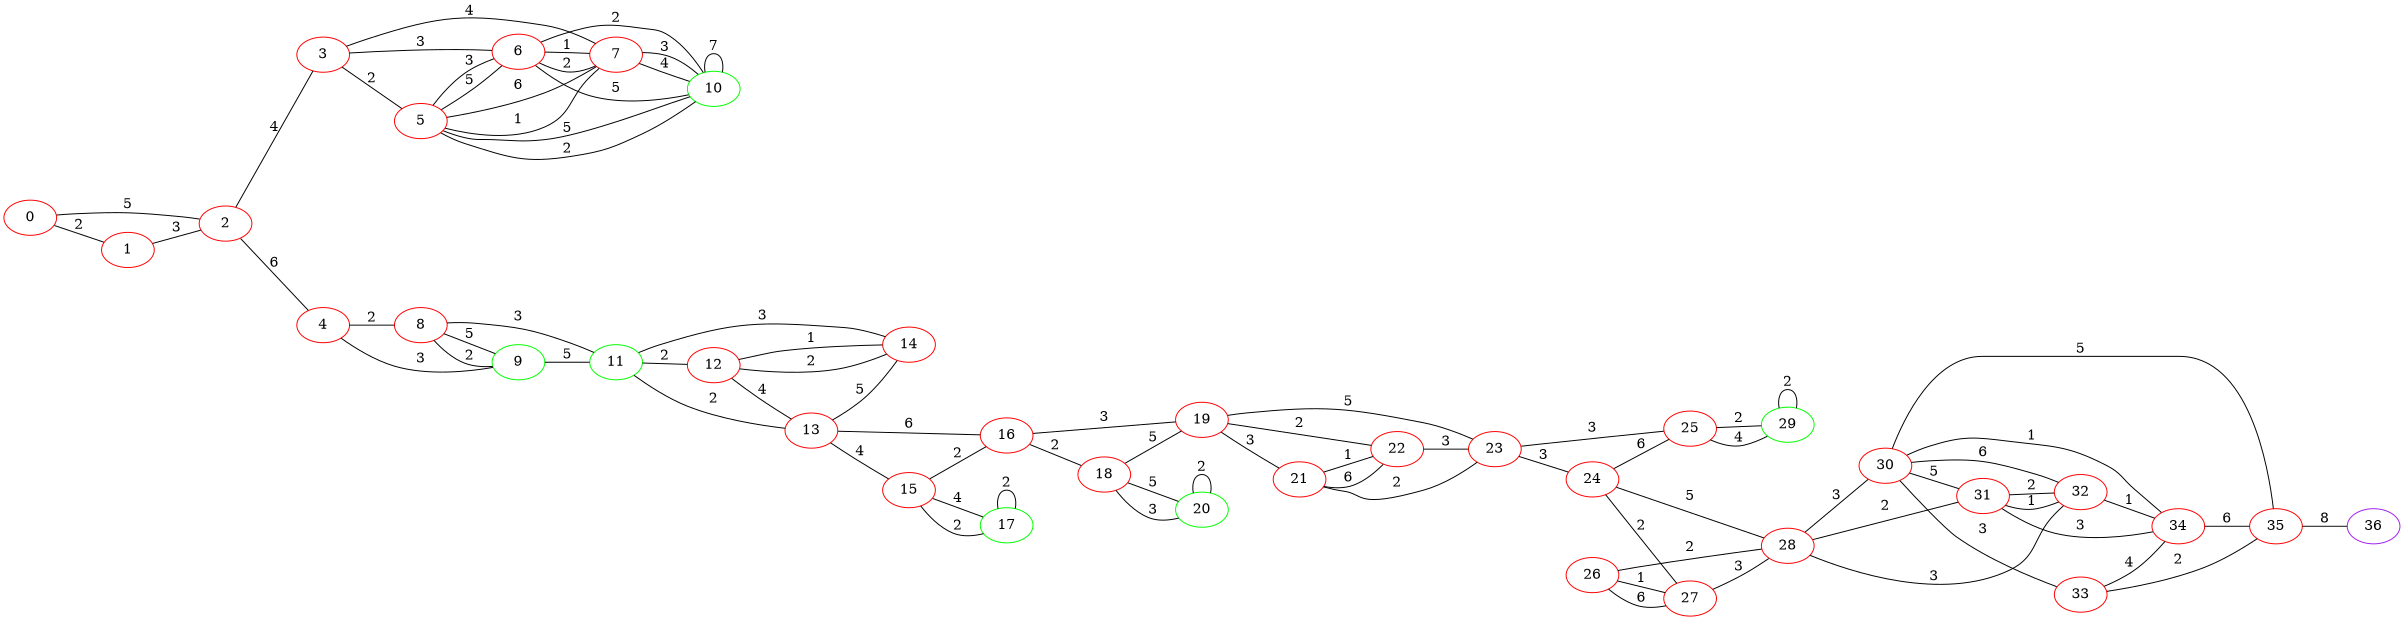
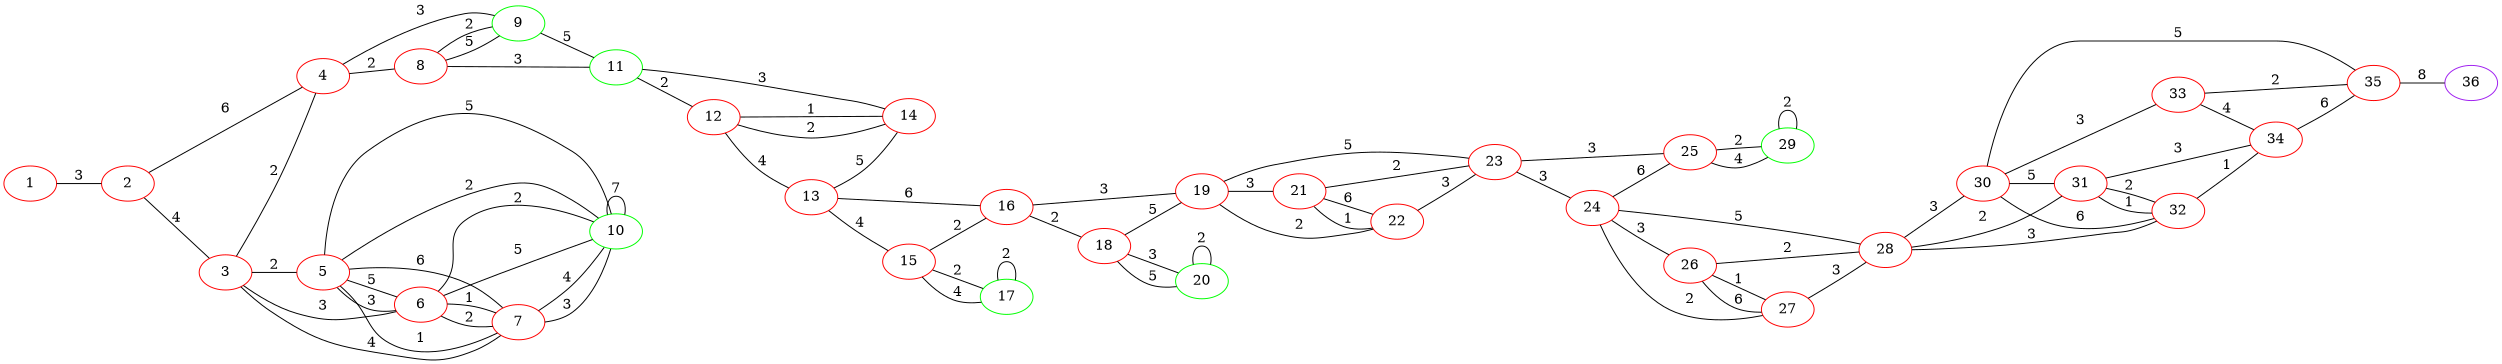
edge "4" -- "3": added, label "2"
node "0": removed
edge "24" -- "26": added, label "3"
edge "11" -- "13": removed, label "2"
edge "30" -- "34": removed, label "1"
